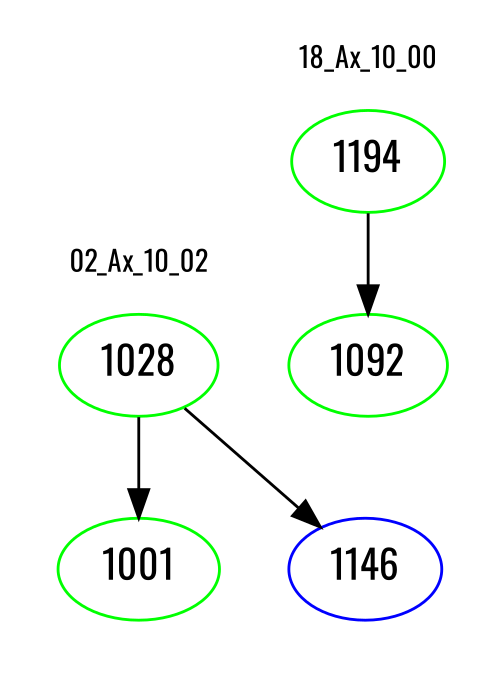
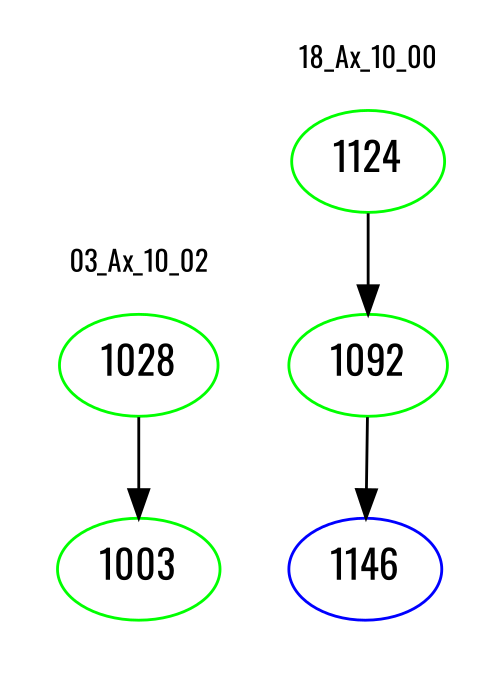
node "1194": label "1194" -> "1124"
cluster "02_Ax_10_02": label "02_Ax_10_02" -> "03_Ax_10_02"
edge "1028" -> "1146": now "1092" -> "1146"
node "1001": label "1001" -> "1003"
